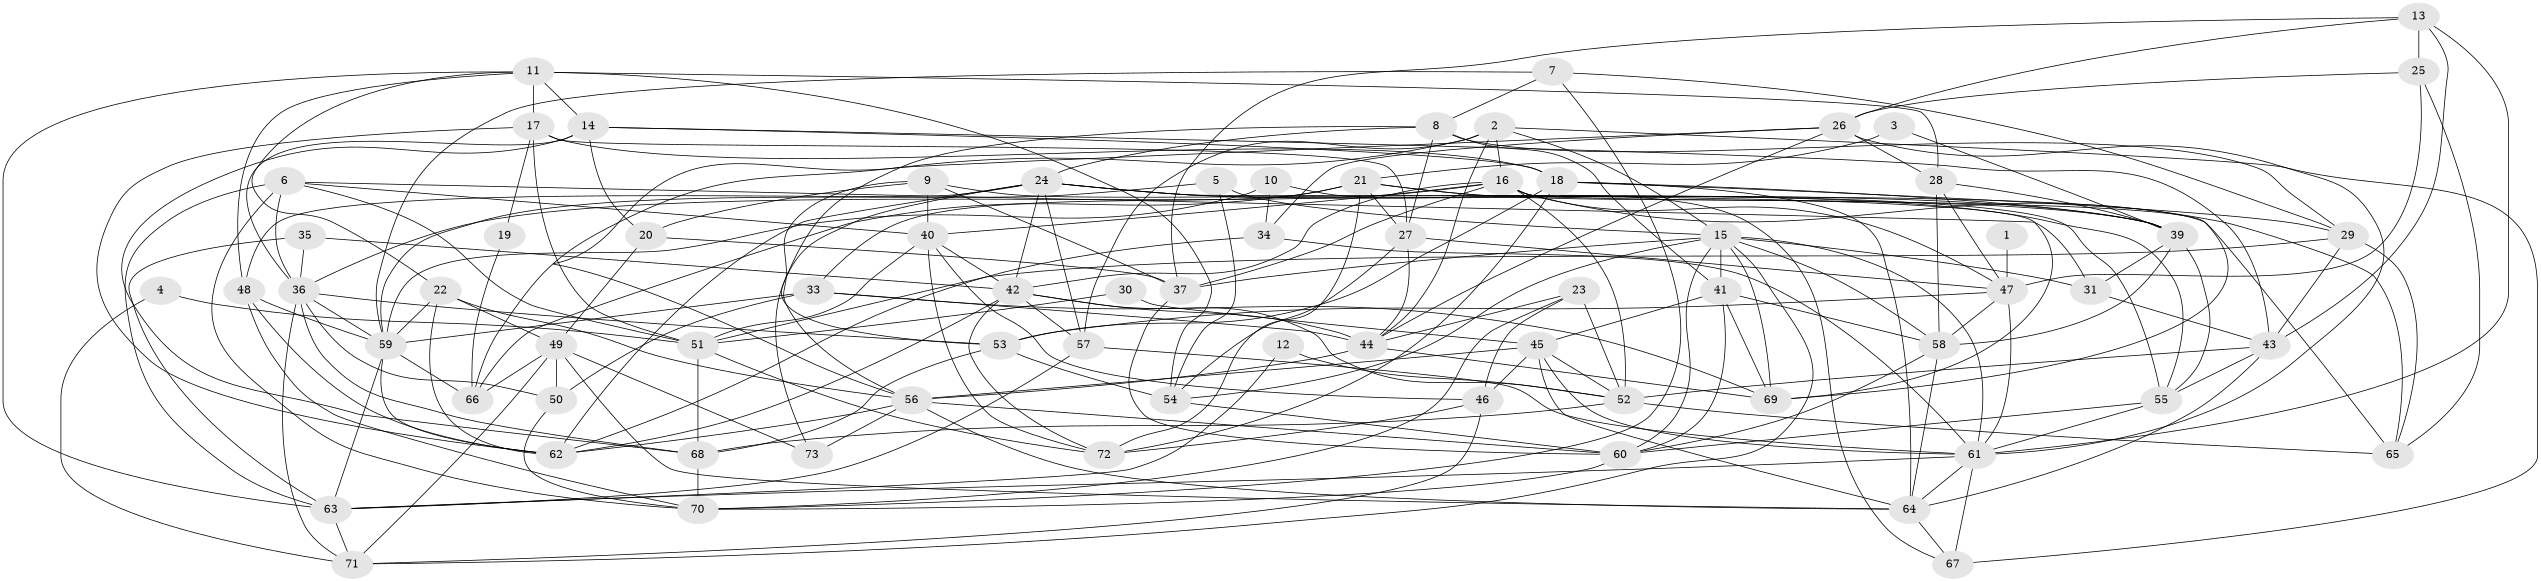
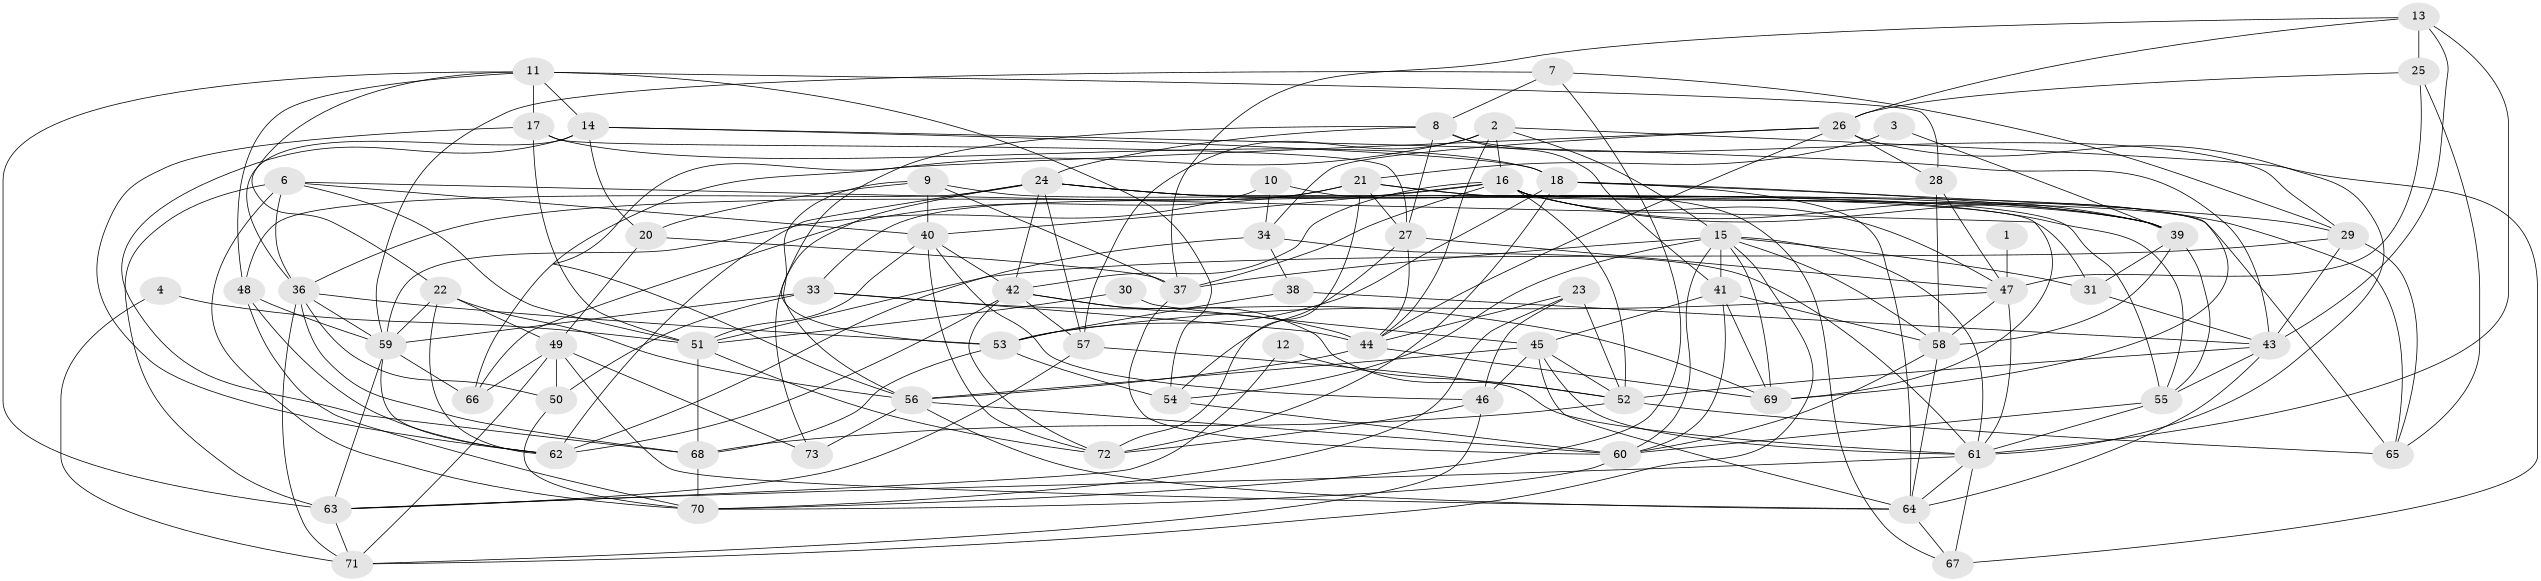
node "5": removed
edge "28" -- "39": now "16" -- "39"
node "35": removed
node "19": removed
node "38": added
edge "56" -- "62": removed
